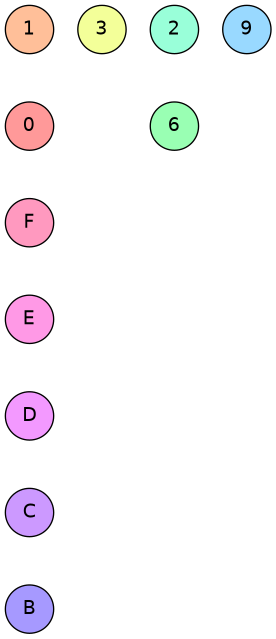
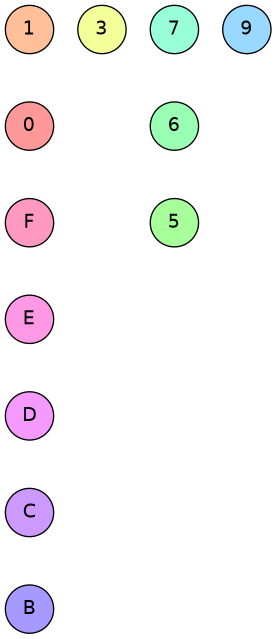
node "2": label "2" -> "7"
node "5": added
